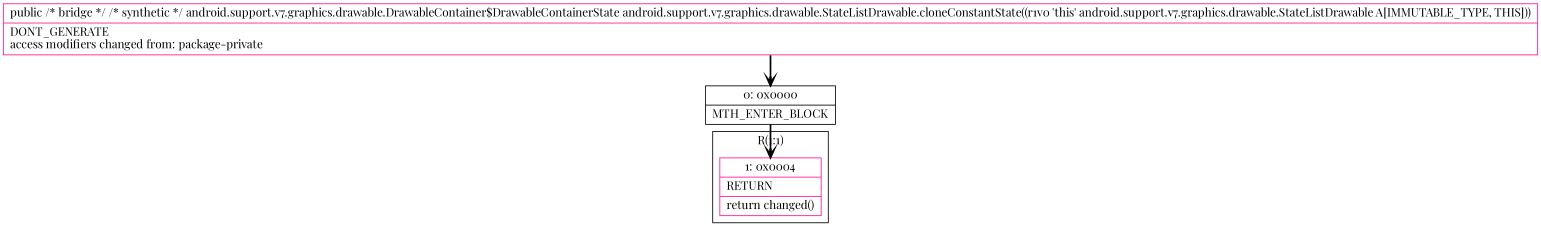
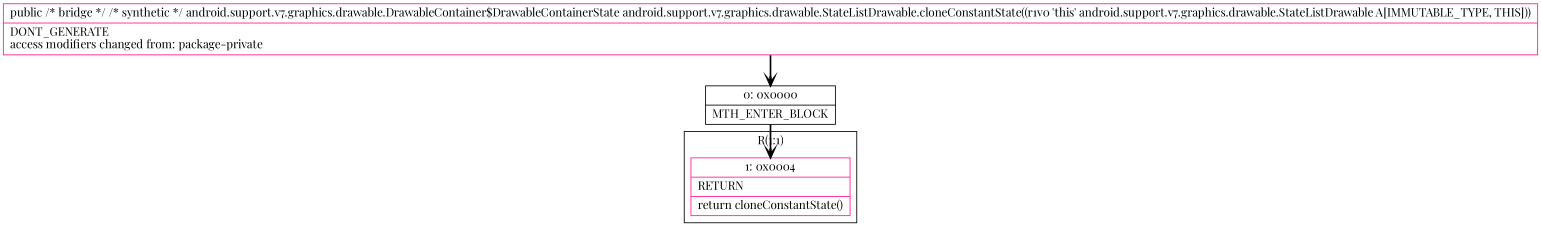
node "1: 0x0004": text "return changed()" -> "return cloneConstantState()"
